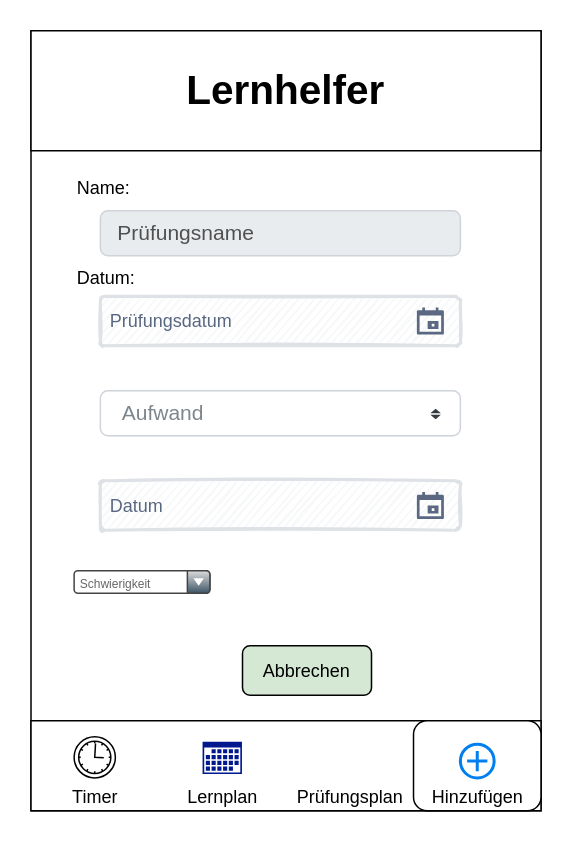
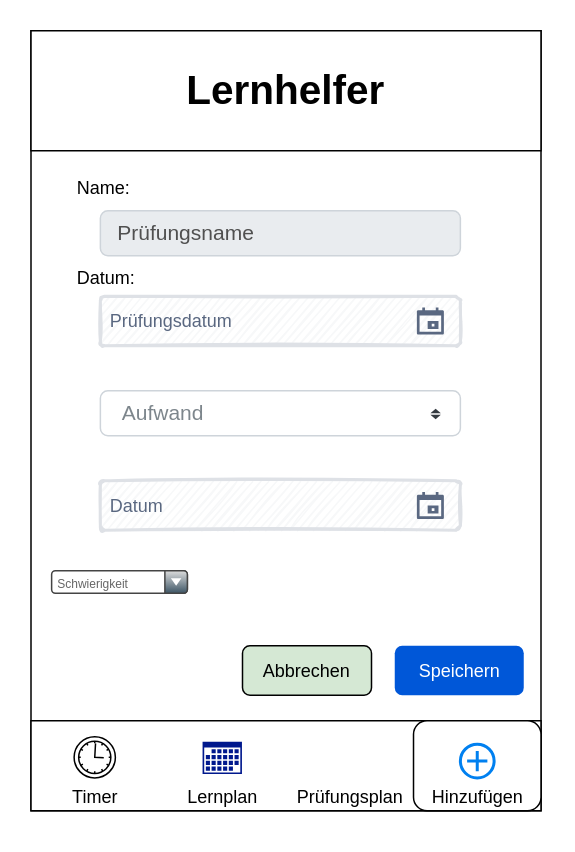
node "Schwierigkeit": moved (142, 582) -> (119, 582)
node "Speichern": added
